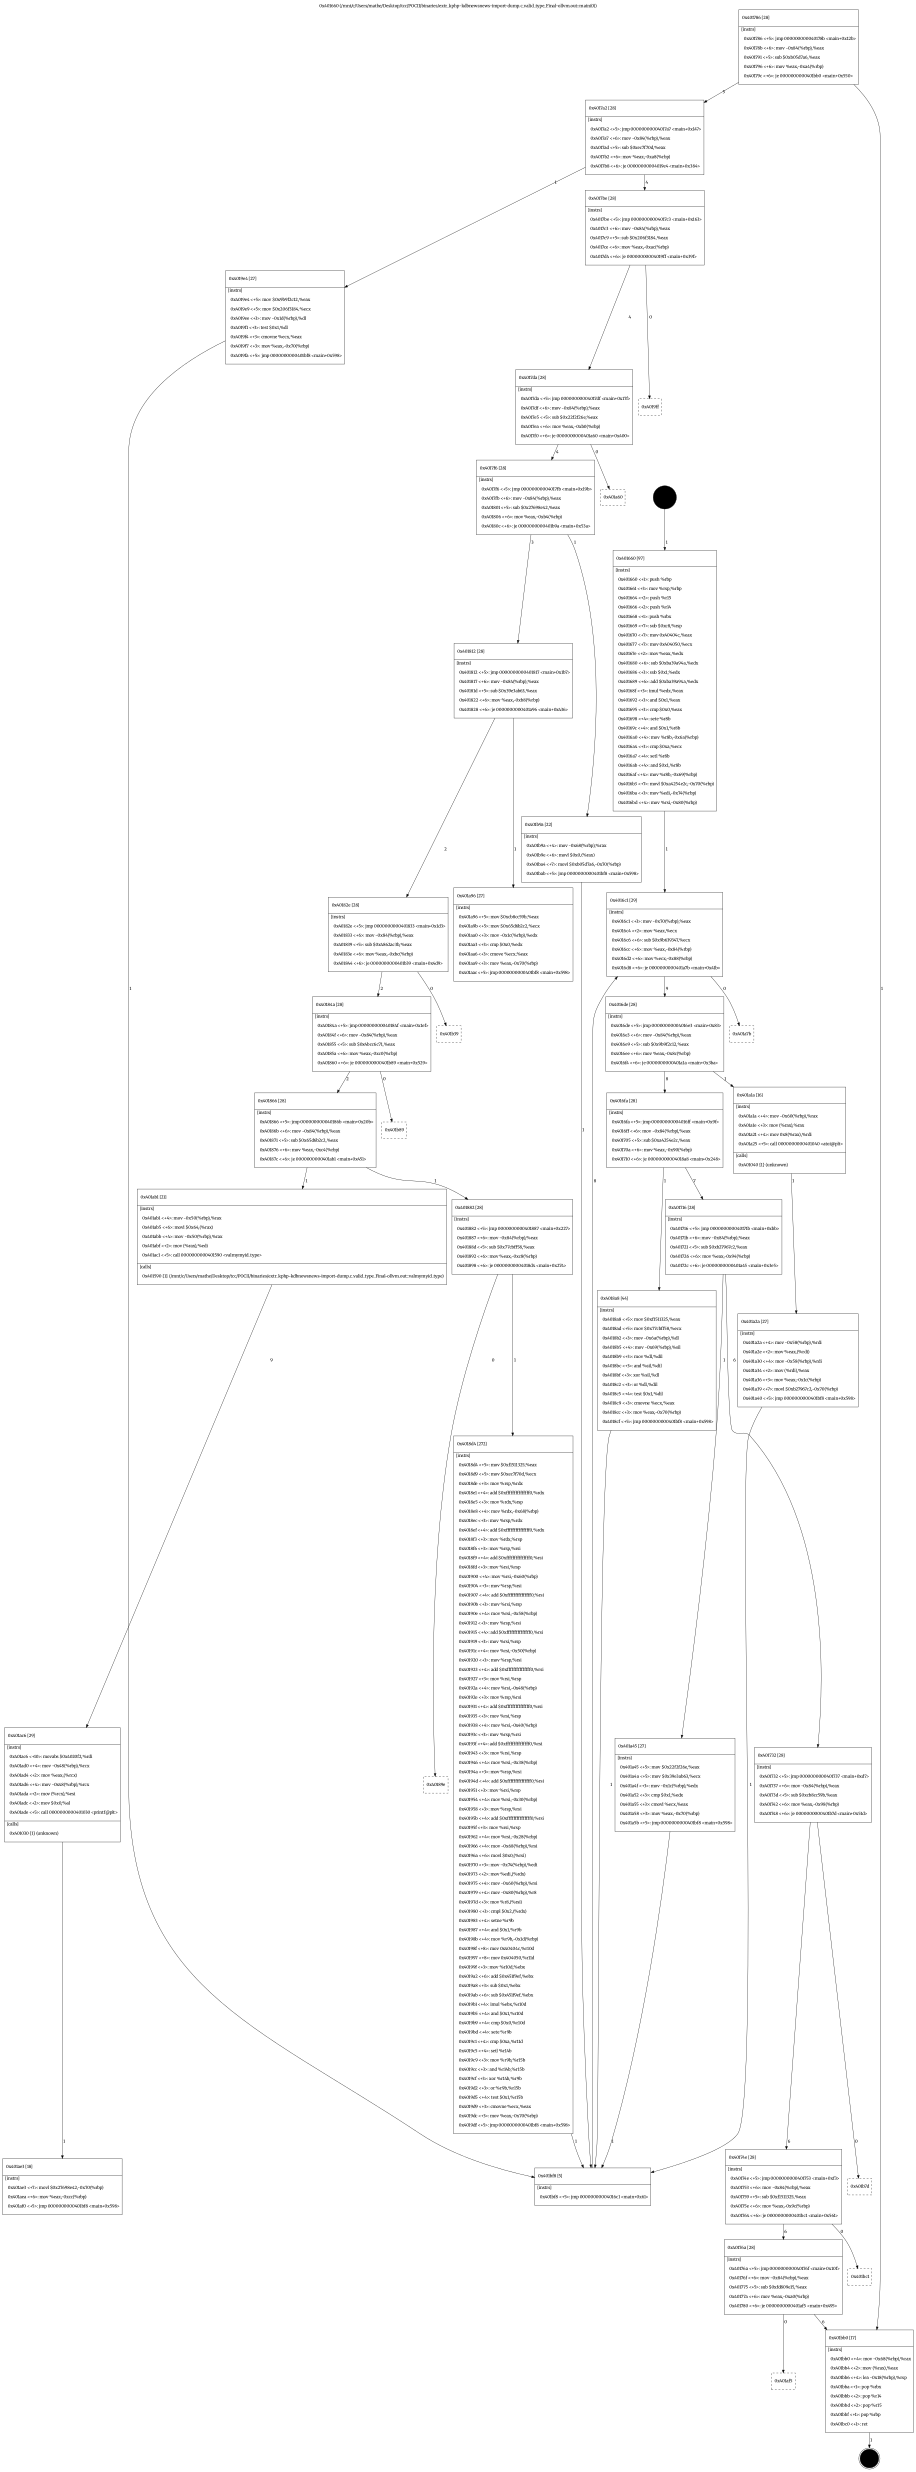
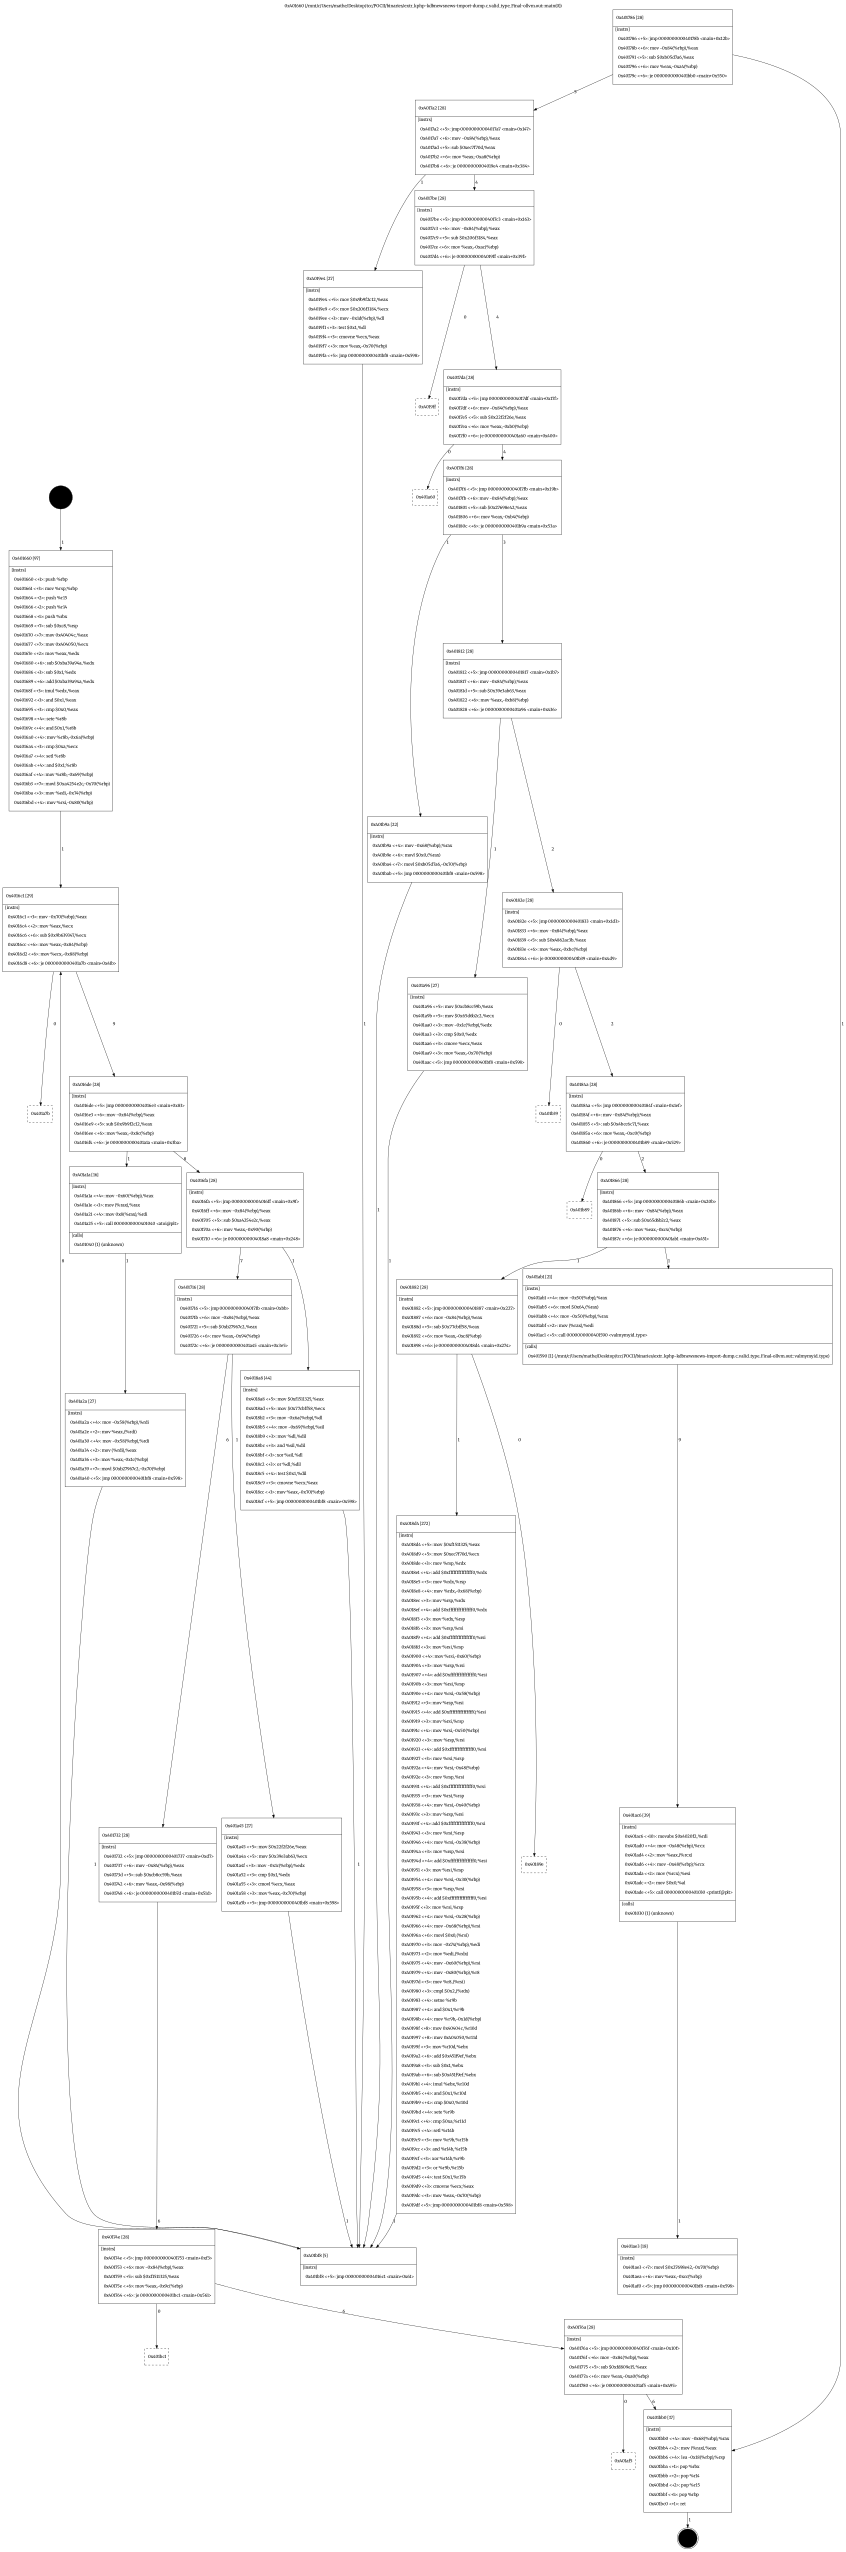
edge "0x401a96 [27]" -> "0x401bf8 [5]": added, label "1"
node "0x401b7d": removed
